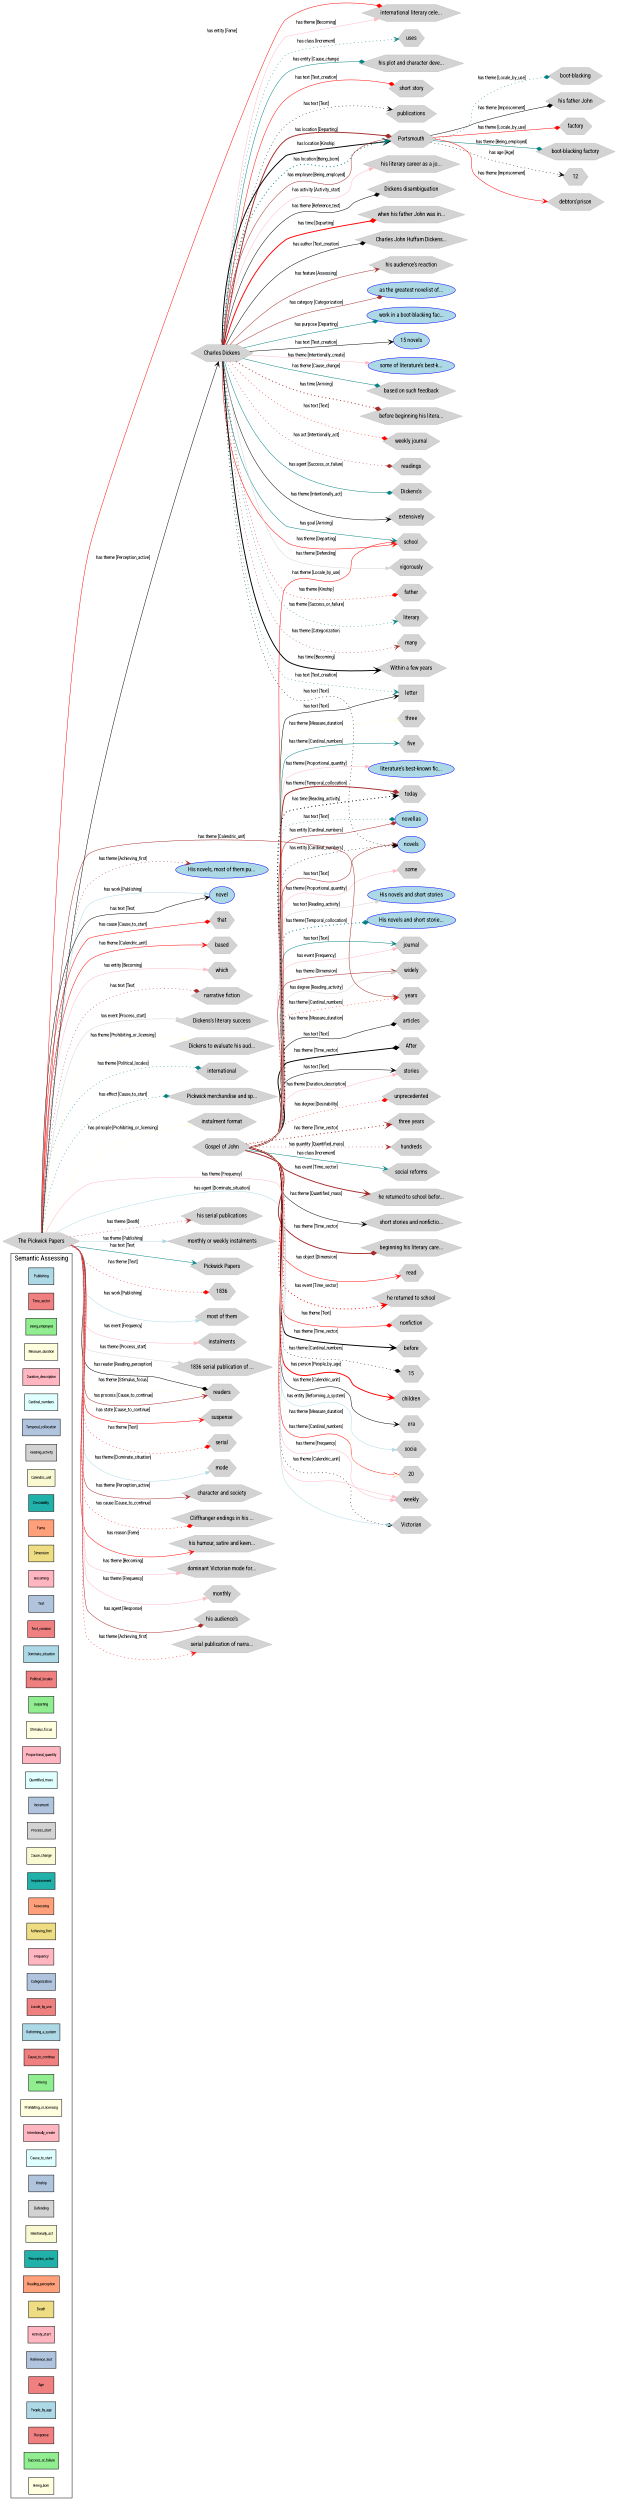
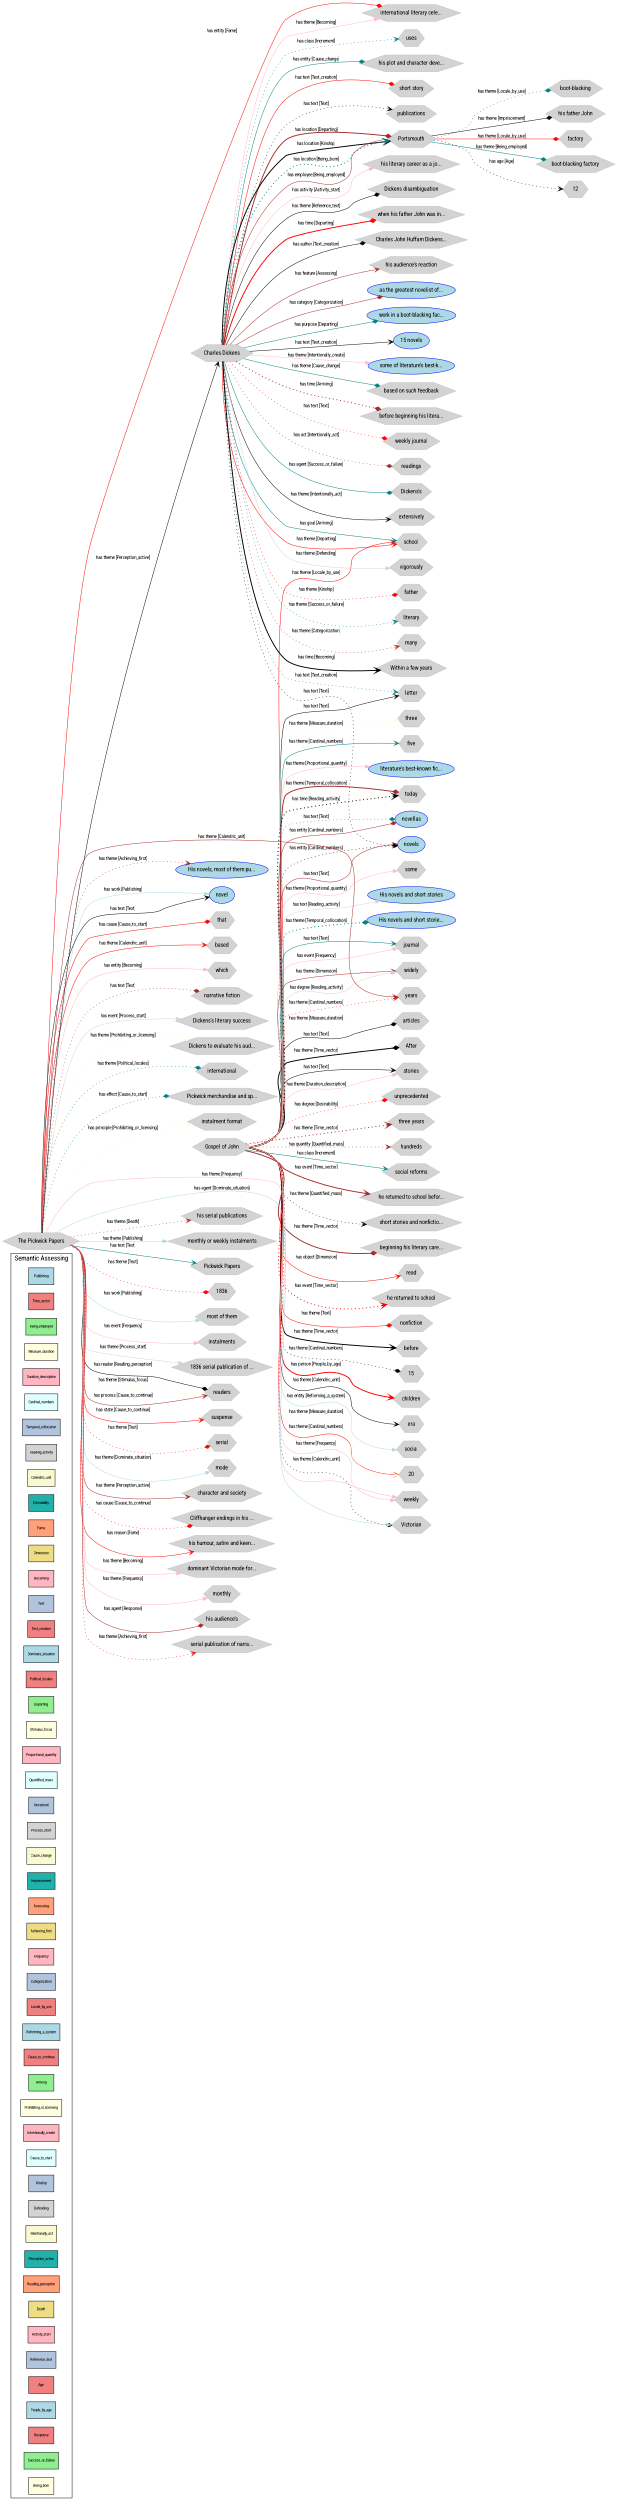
node "debtors'prison": removed
node "letter": shape box -> hexagon
edge "Gospel of John" -> "short stories and nonfictio...": style bold -> dotted
